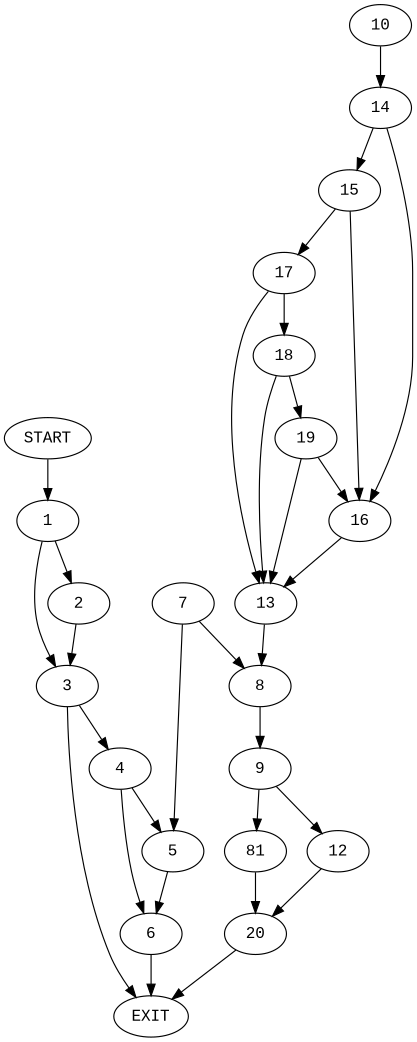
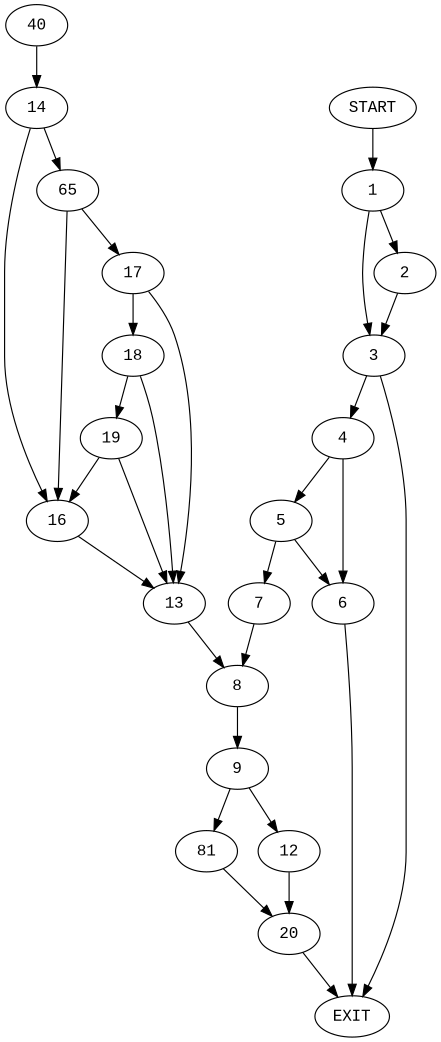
node "10": label "10" -> "40"
node "15": label "15" -> "65"
edge "7" -> "5": reversed
